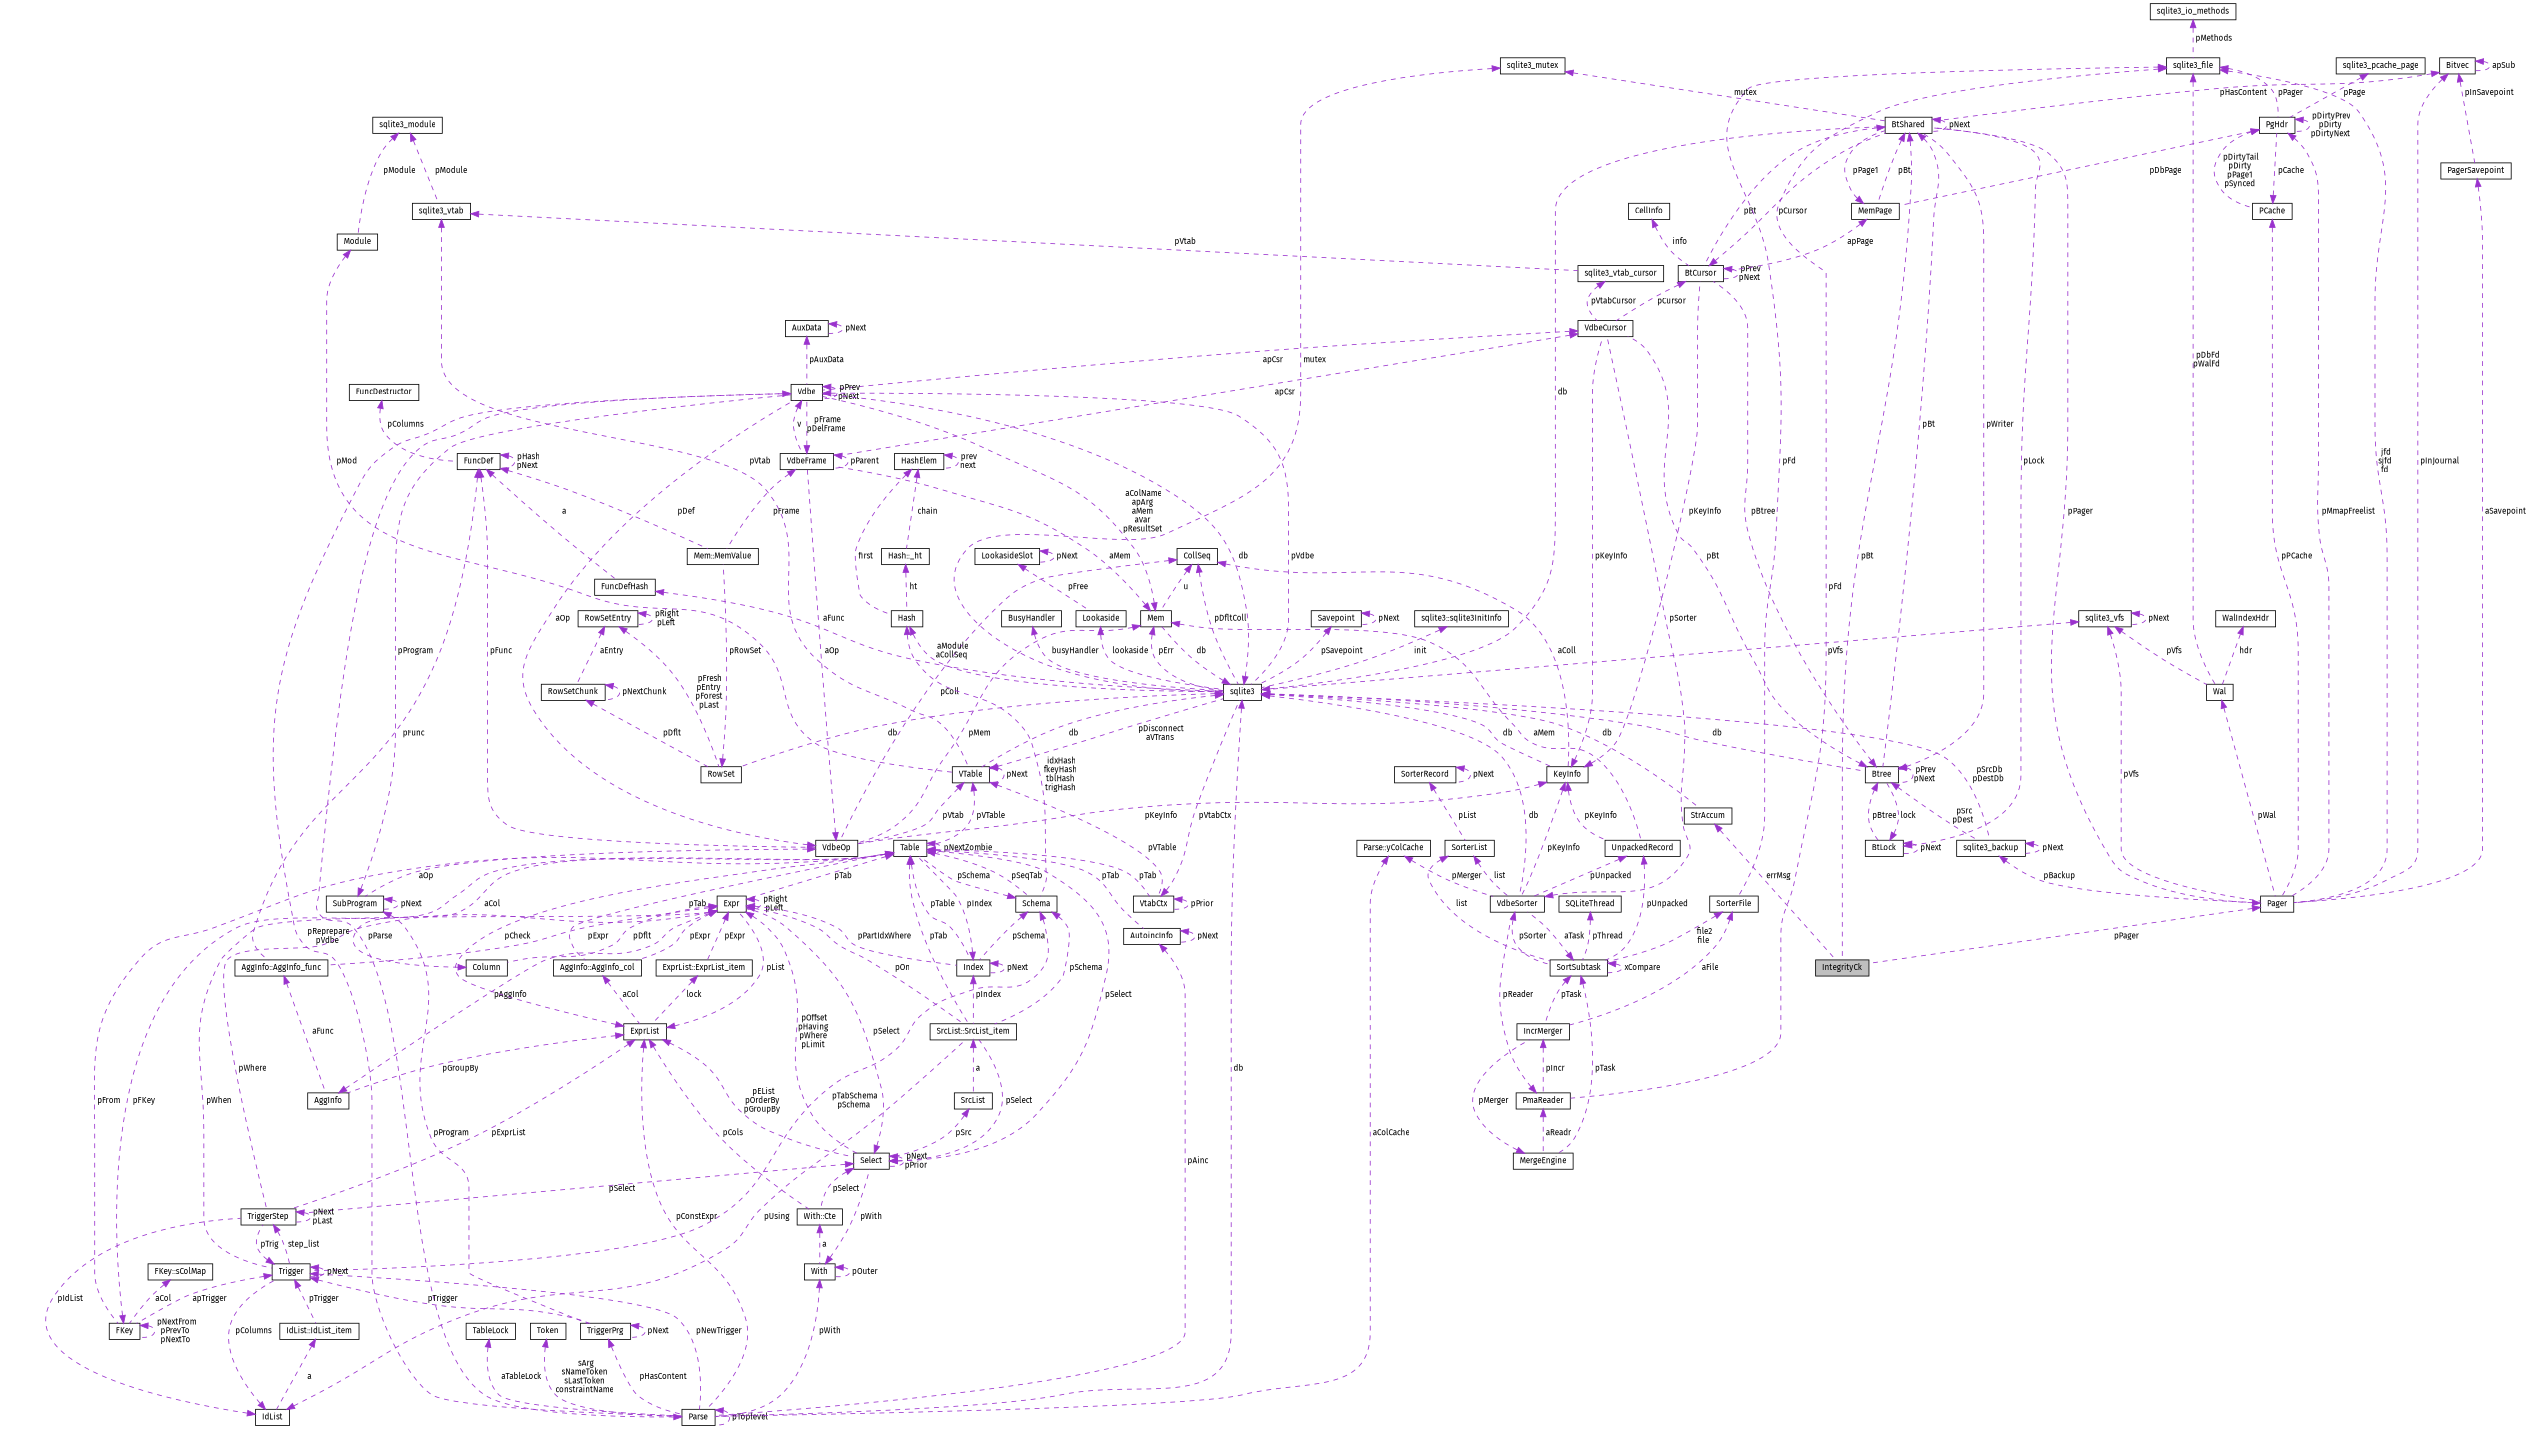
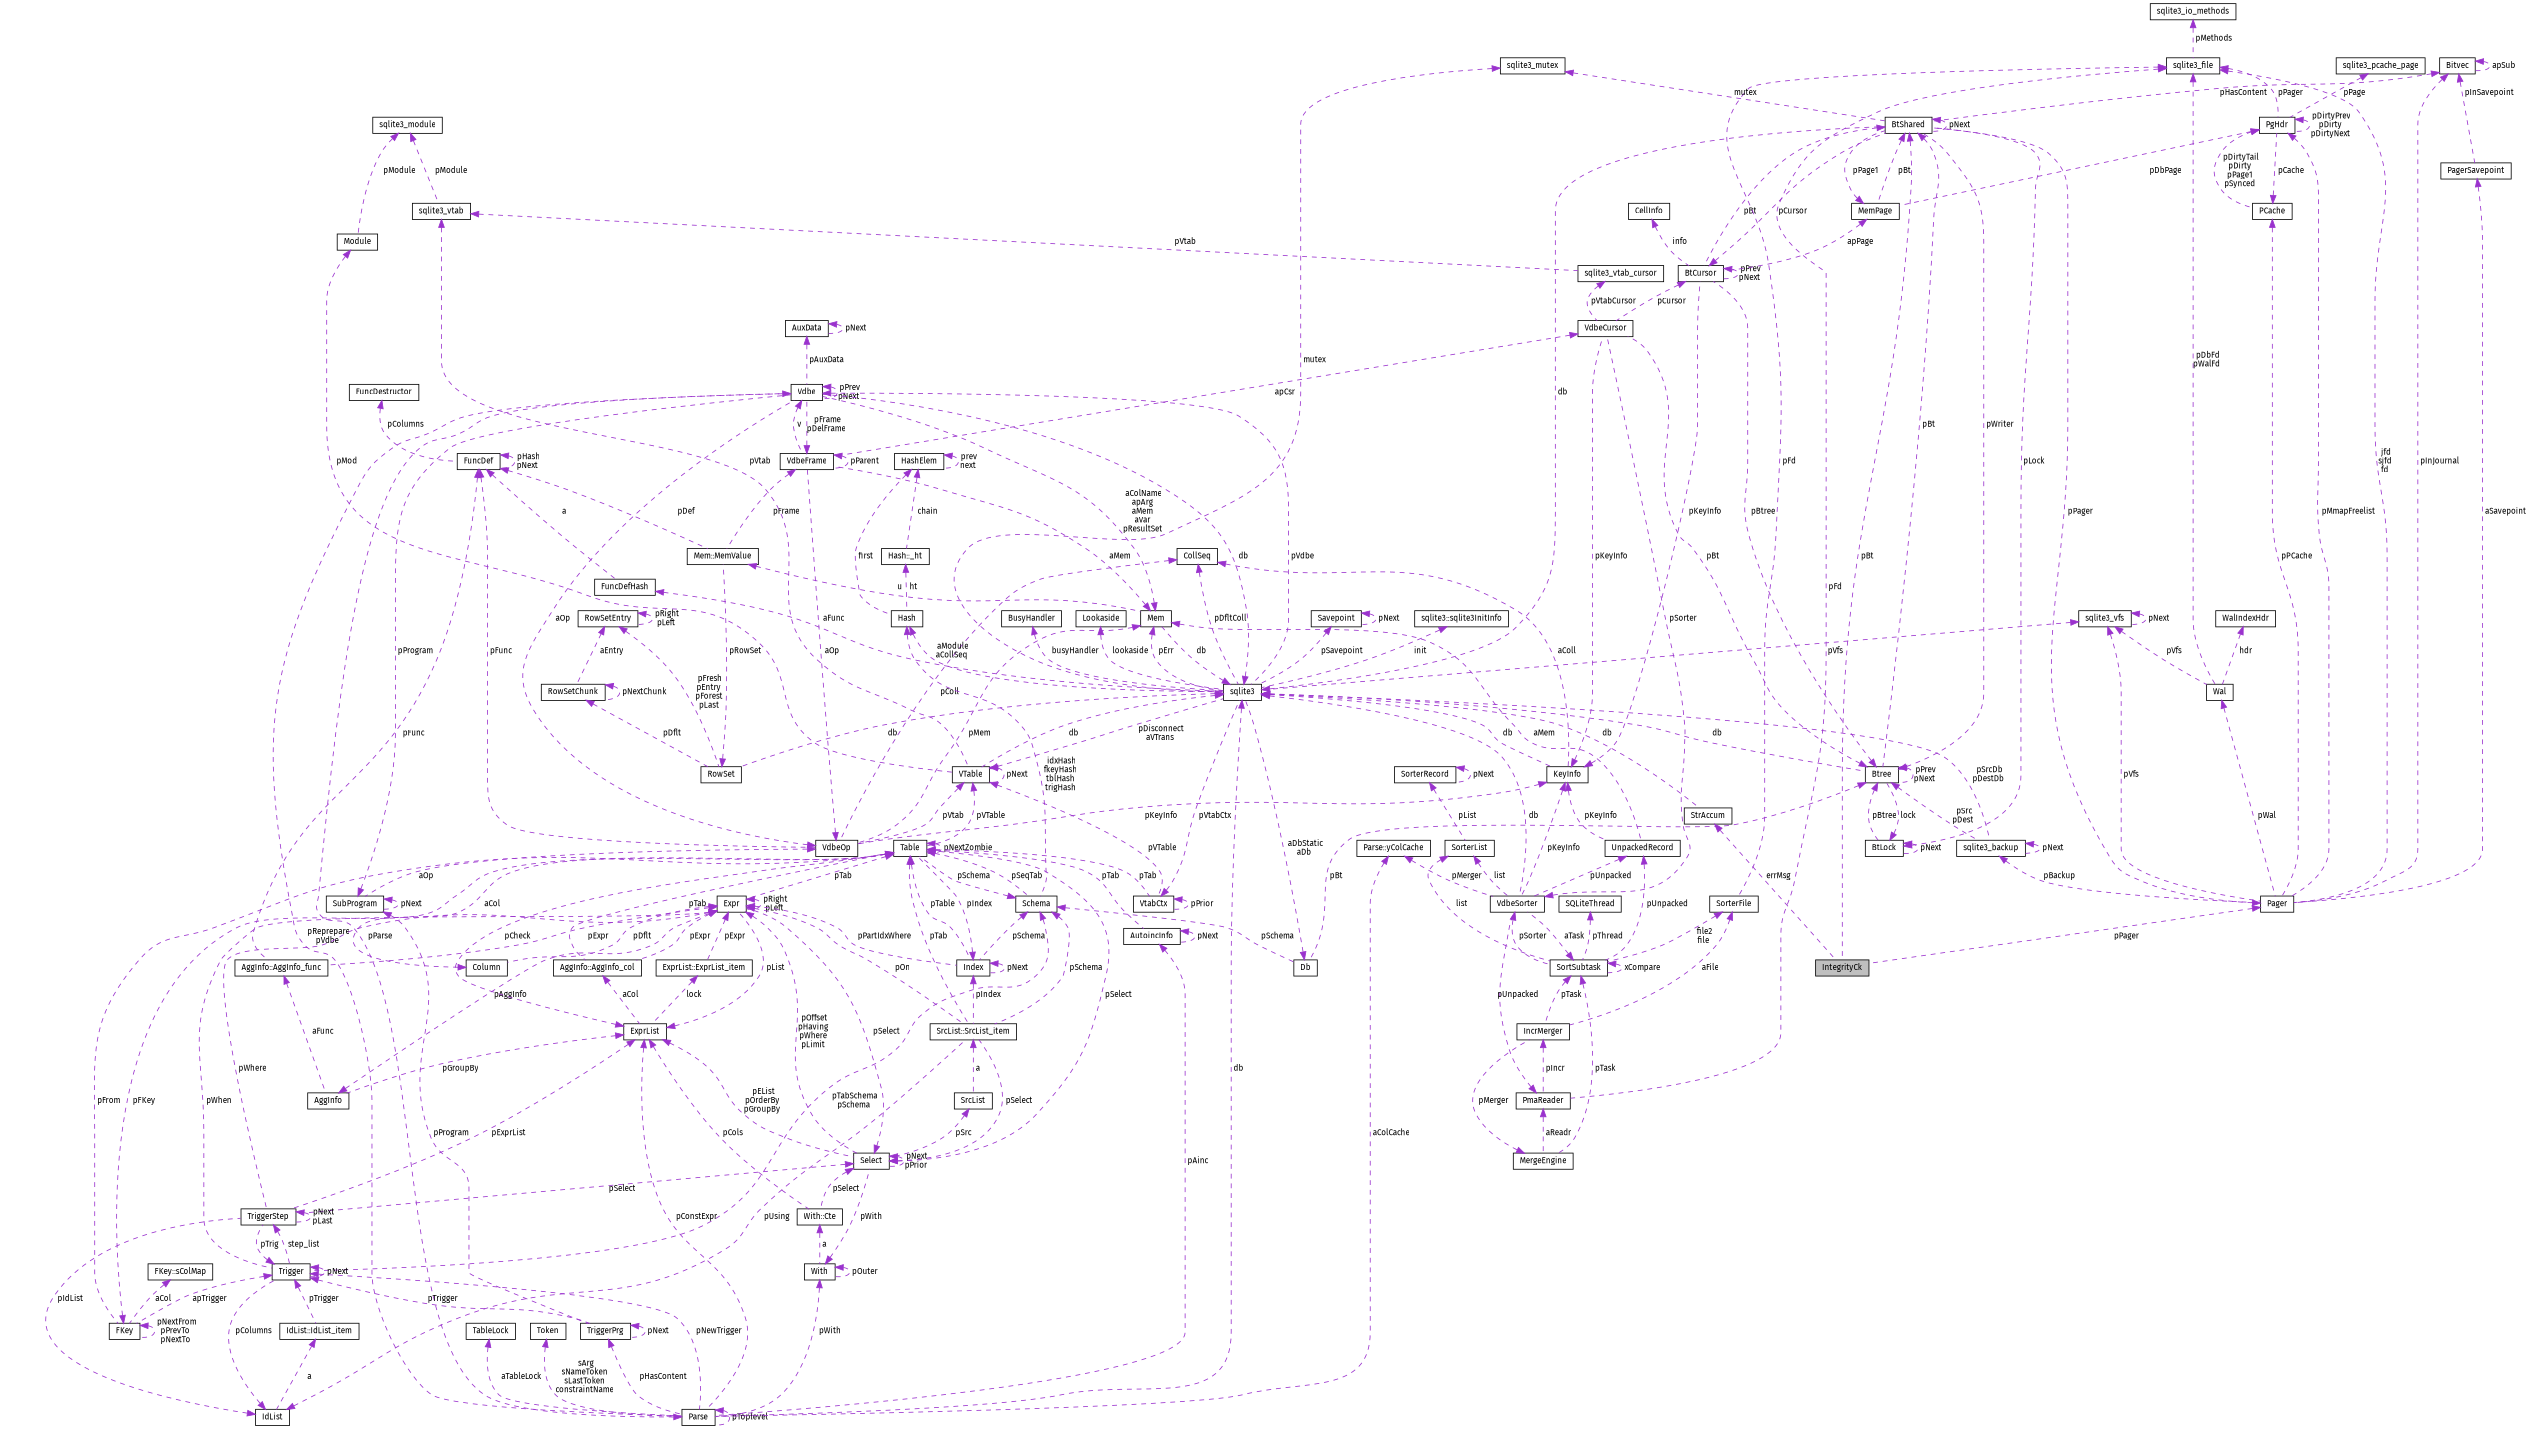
edge "Vdbe" -> "VdbeCursor": removed, label "apCsr"
node "LookasideSlot": removed
edge "Mem" -> "CollSeq": now "Mem" -> "Mem::MemValue"
node "Db": added
edge "VdbeSorter" -> "PmaReader": label " pReader" -> " pUnpacked"
